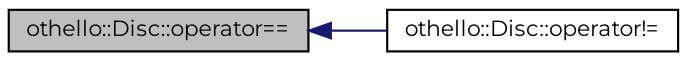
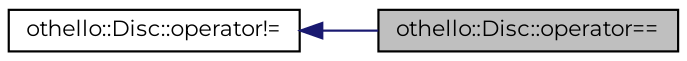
edge "othello::Disc::operator!=" -> "othello::Disc::operator==": reversed
